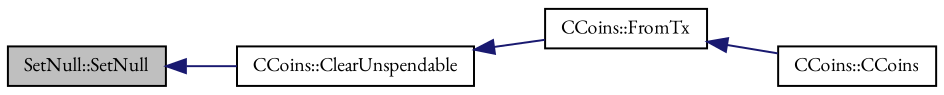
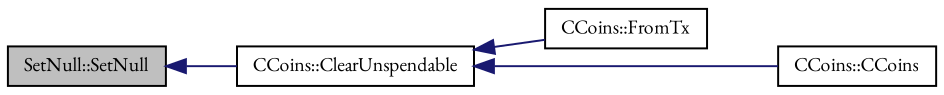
edge "CCoins::CCoins" -> "CCoins::FromTx": now "CCoins::CCoins" -> "CCoins::ClearUnspendable"
